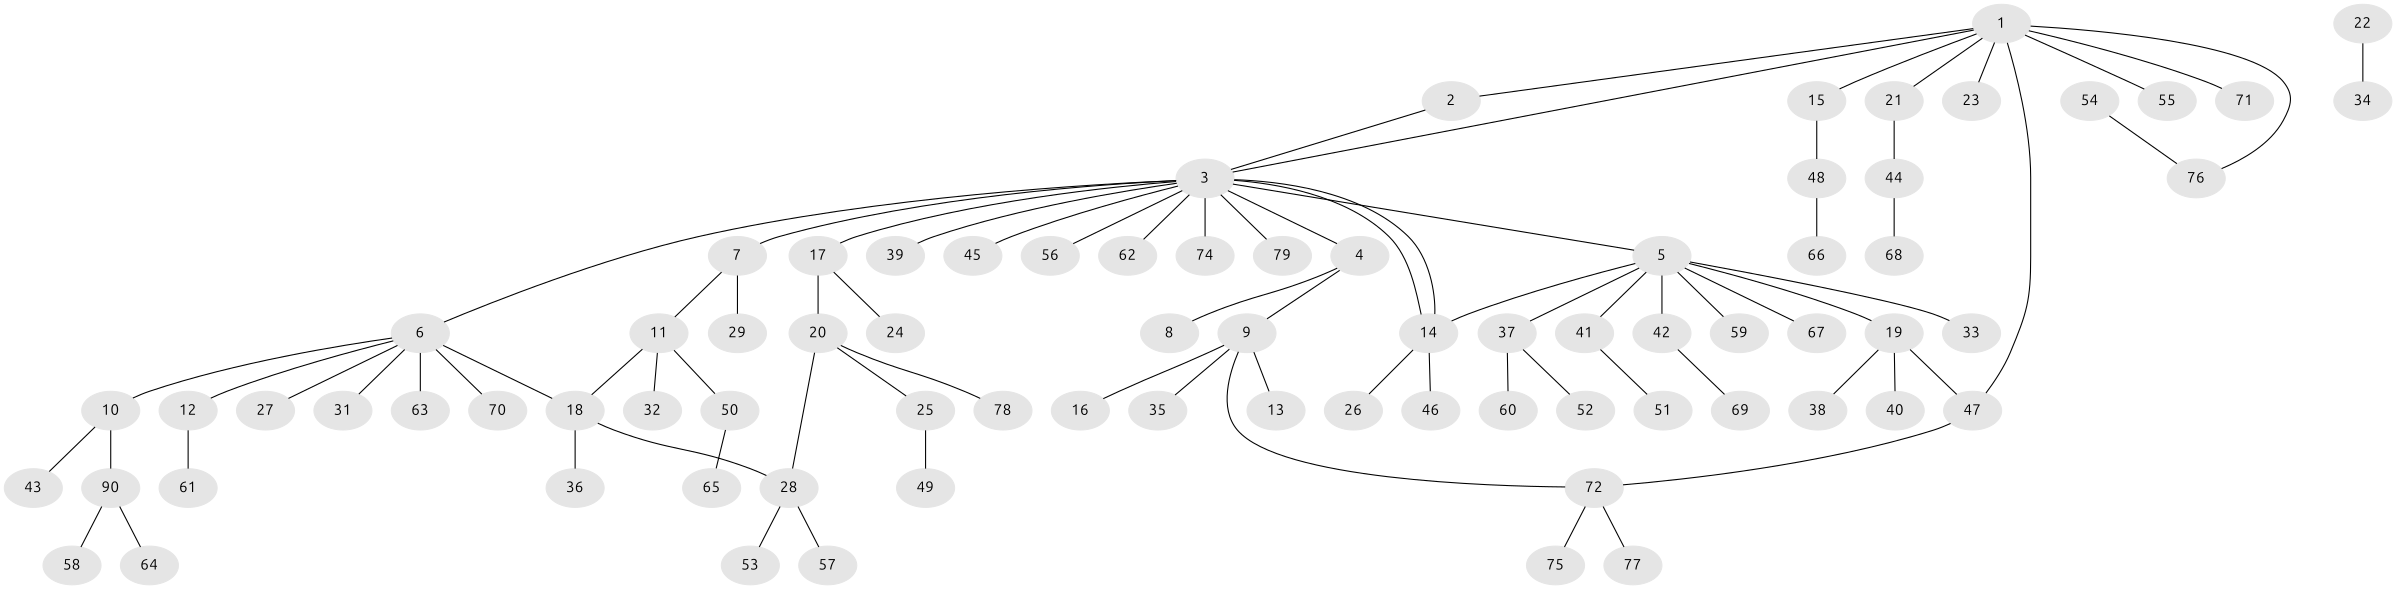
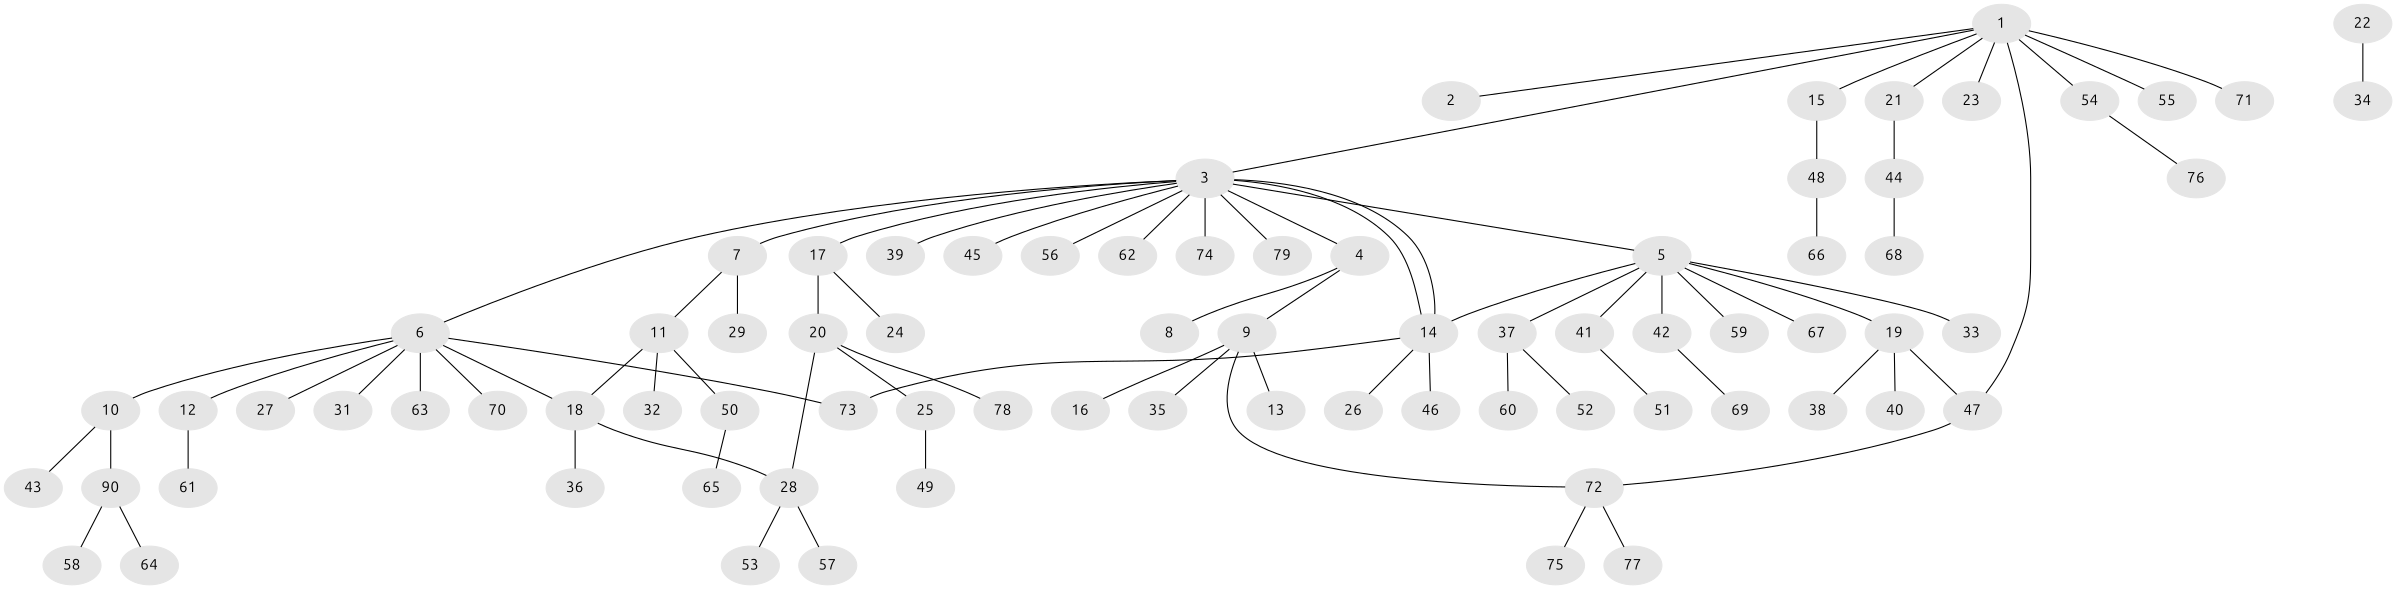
edge "1" -- "76": now "1" -- "54"
edge "2" -- "3": removed
node "73": added
